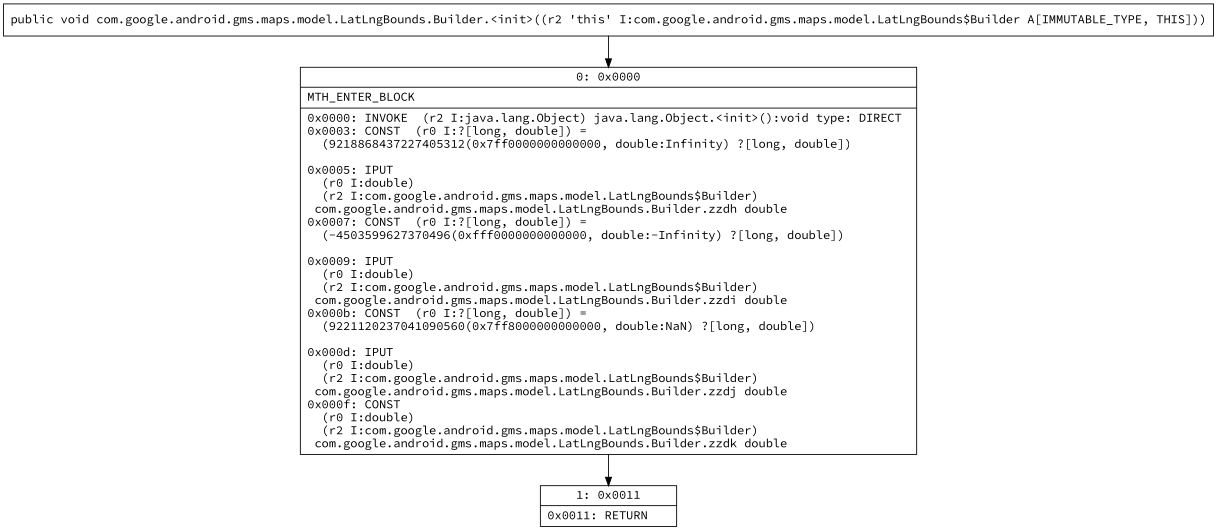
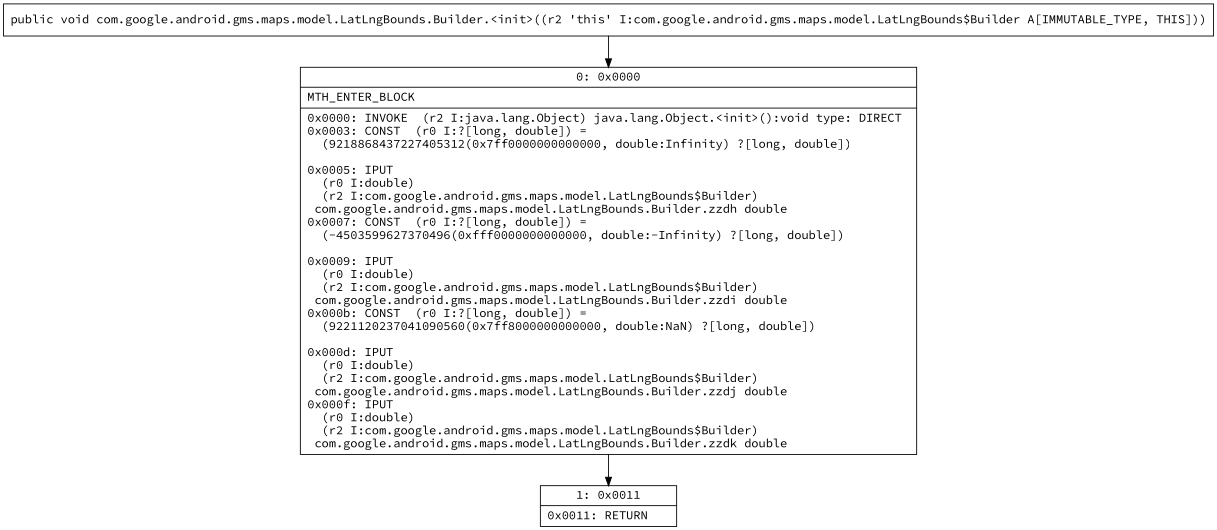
node "0: 0x0000": text "0x000f: CONST" -> "0x000f: IPUT"
